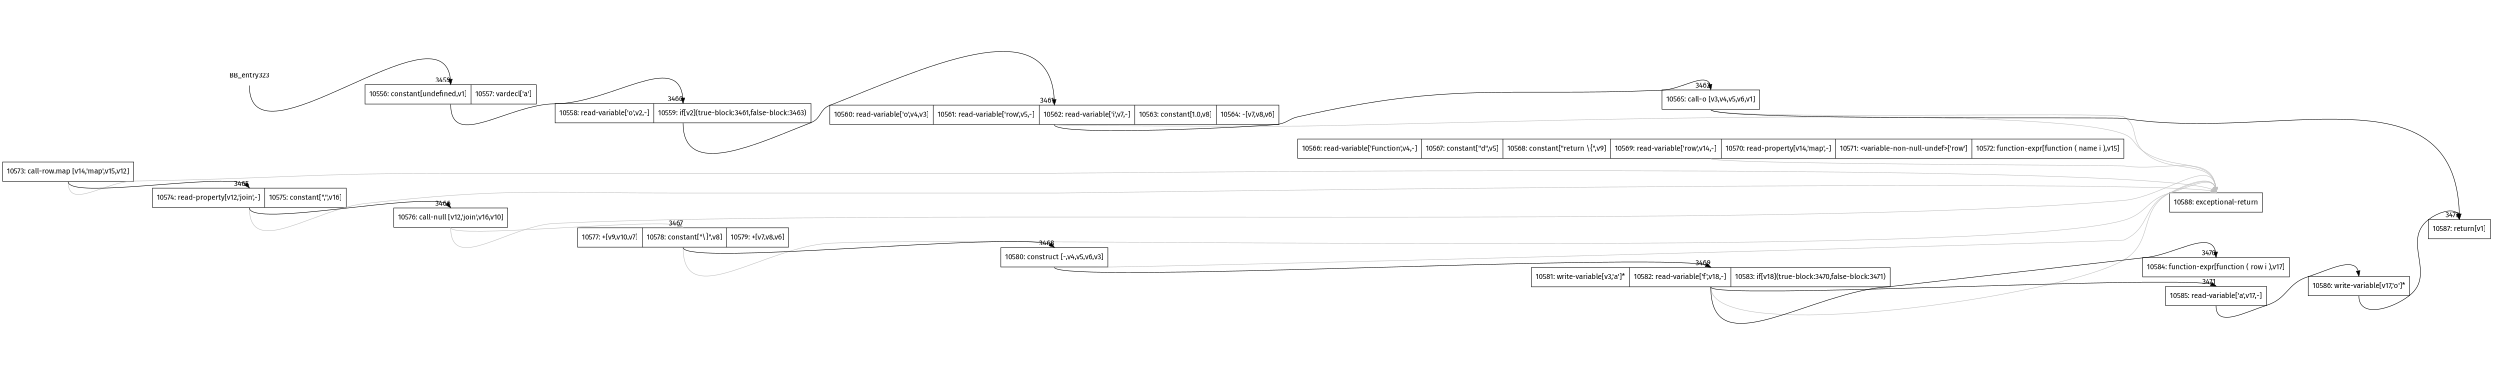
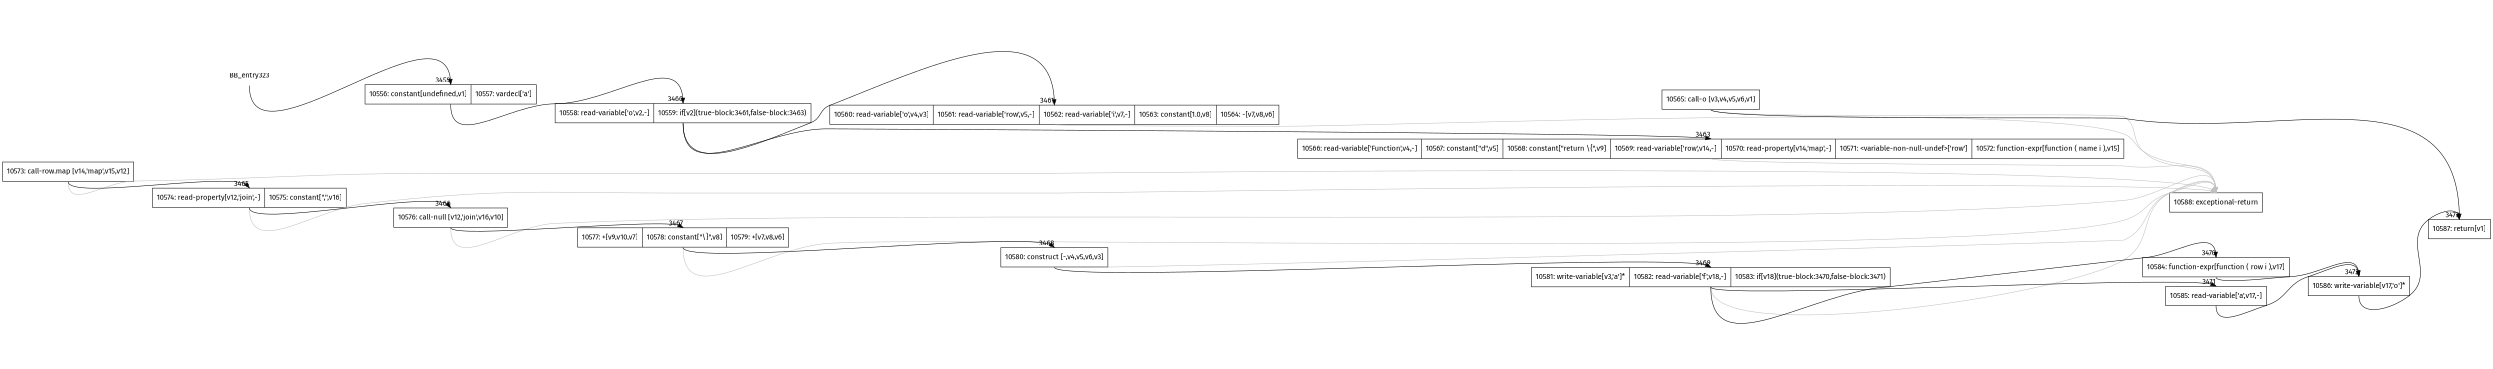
edge "10560: read-variable['o',v4,v3]" -> "10565: call-o [v3,v4,v5,v6,v1]": removed
edge "10558: read-variable['o',v2,-]" -> "10566: read-variable['Function',v4,-]": added
edge "10576: call-null [v12,'join',v16,v10]" -> "10577: +[v9,v10,v7]": color gray -> black
edge "10584: function-expr[function ( row i ),v17]" -> "10586: write-variable[v17,'o']*": added
